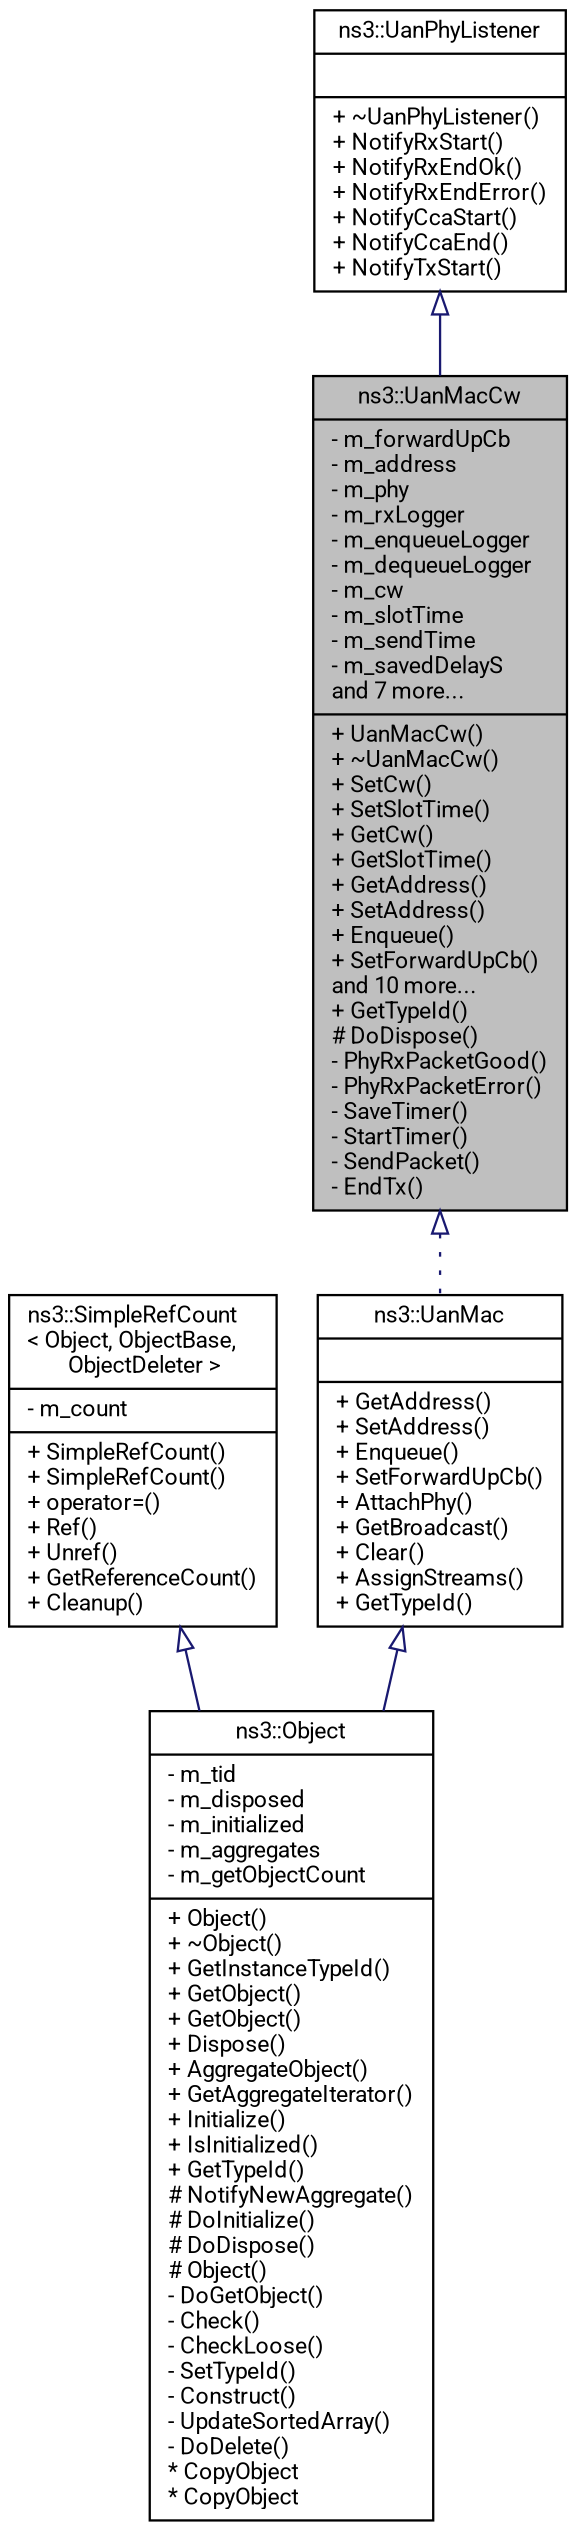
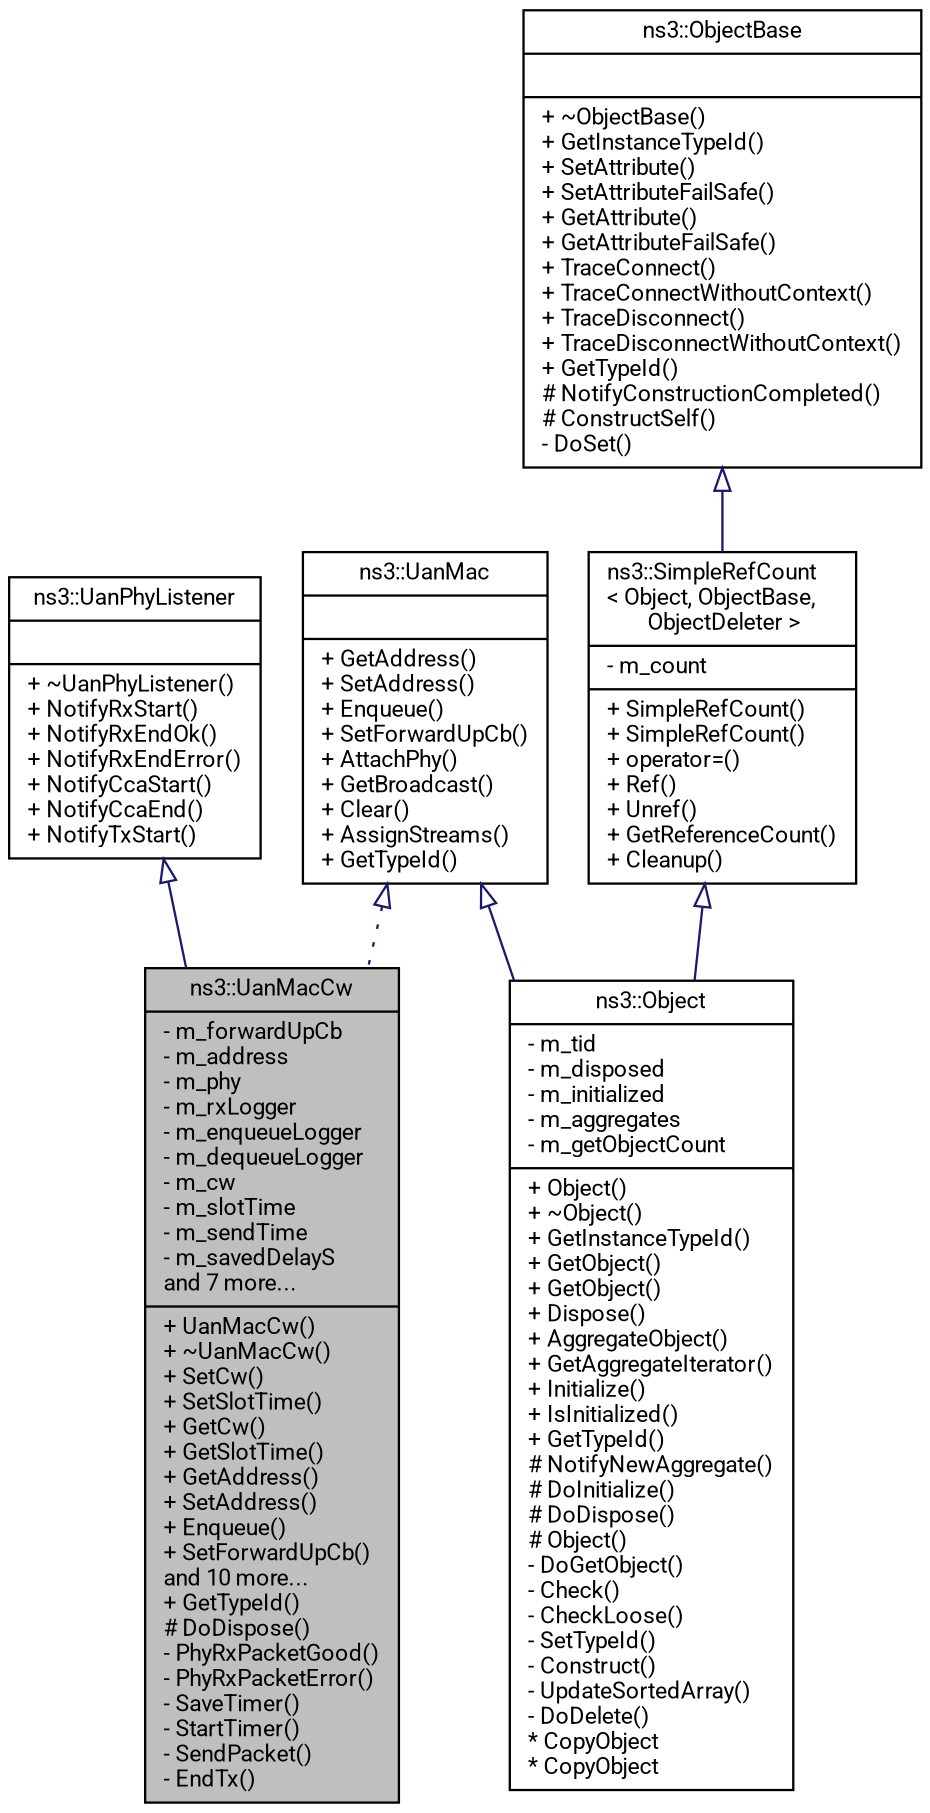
node "ns3::ObjectBase": added
edge "ns3::UanMac" -> "ns3::UanMacCw": reversed
